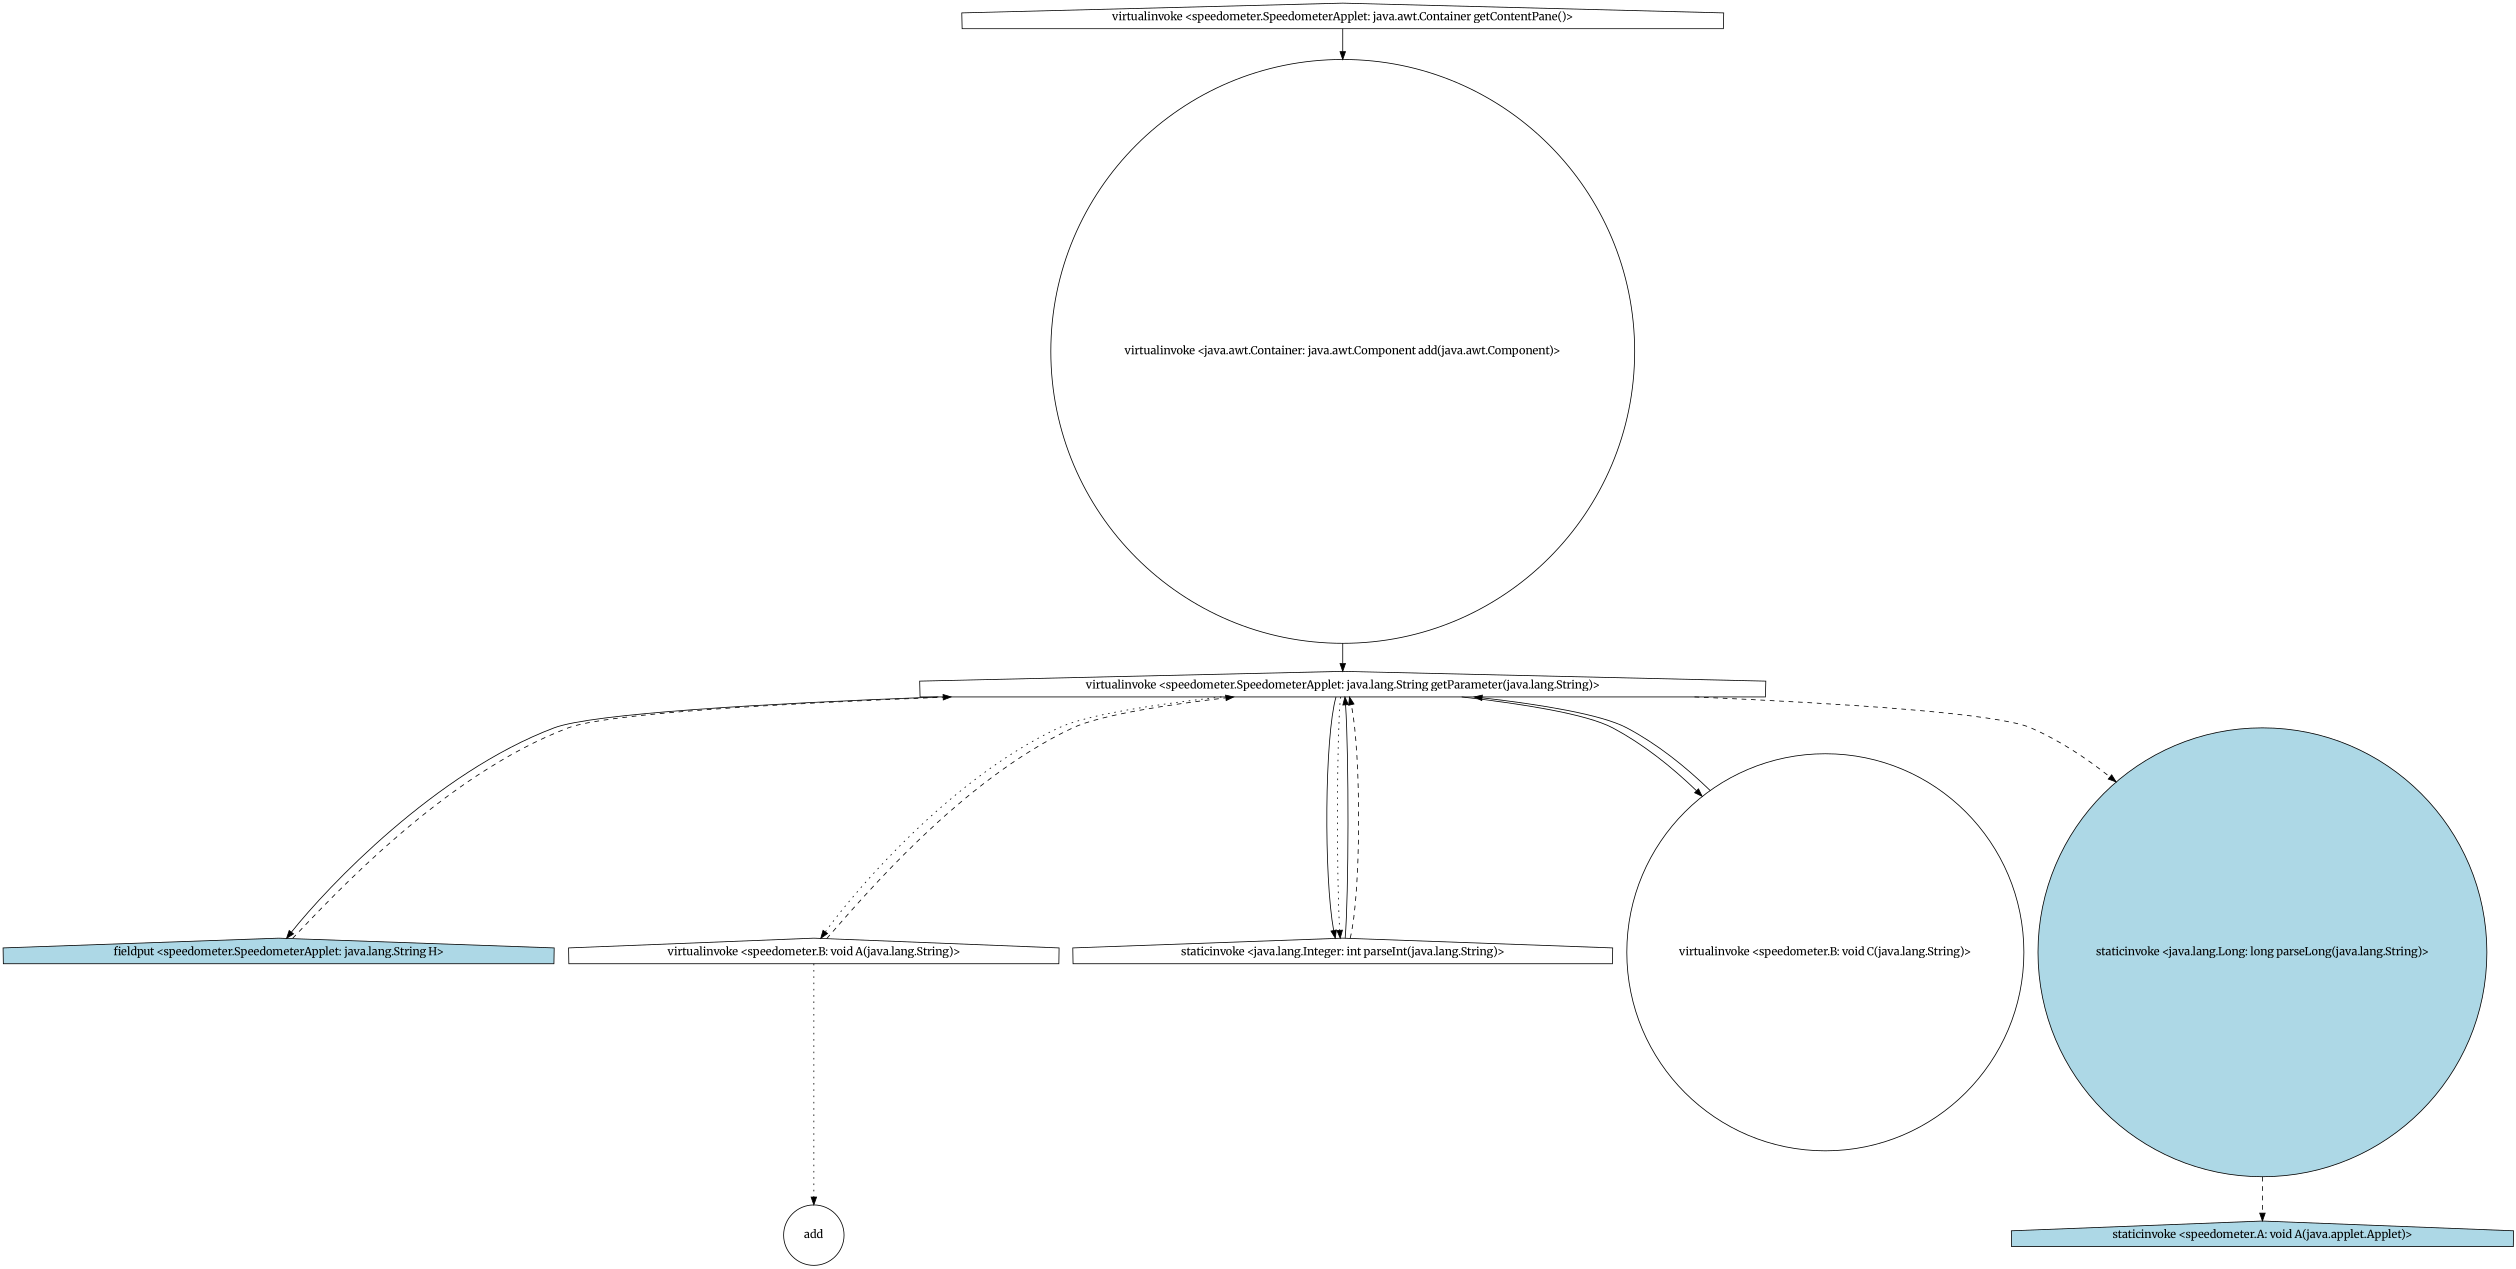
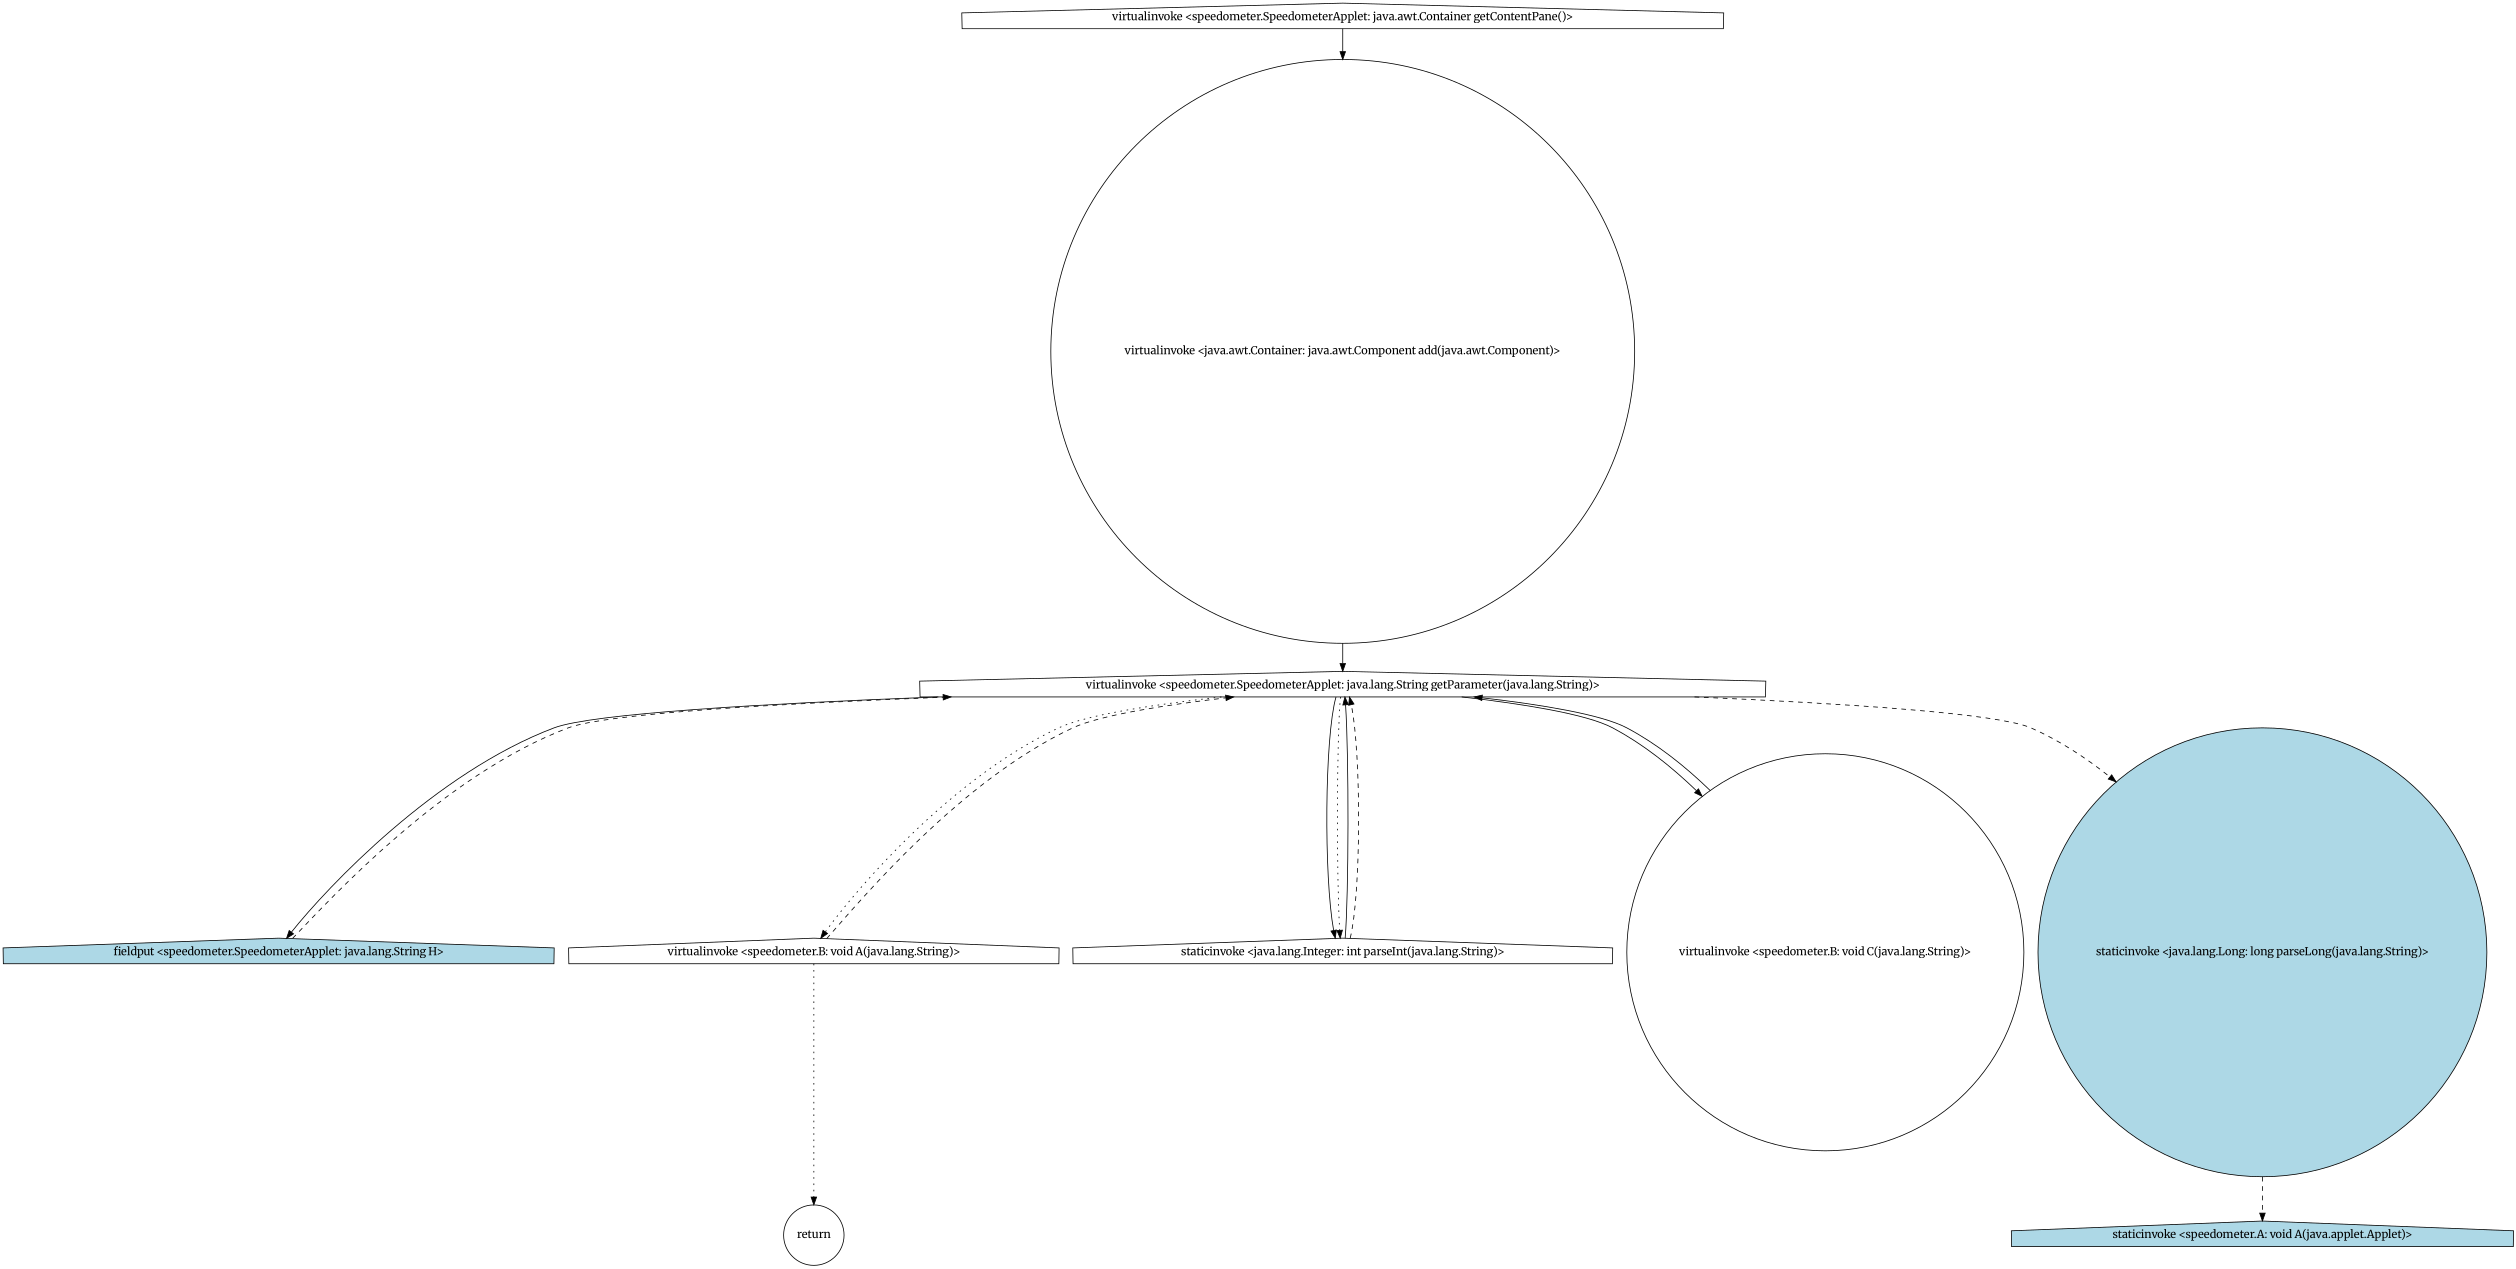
node "add": label "add" -> "return"
